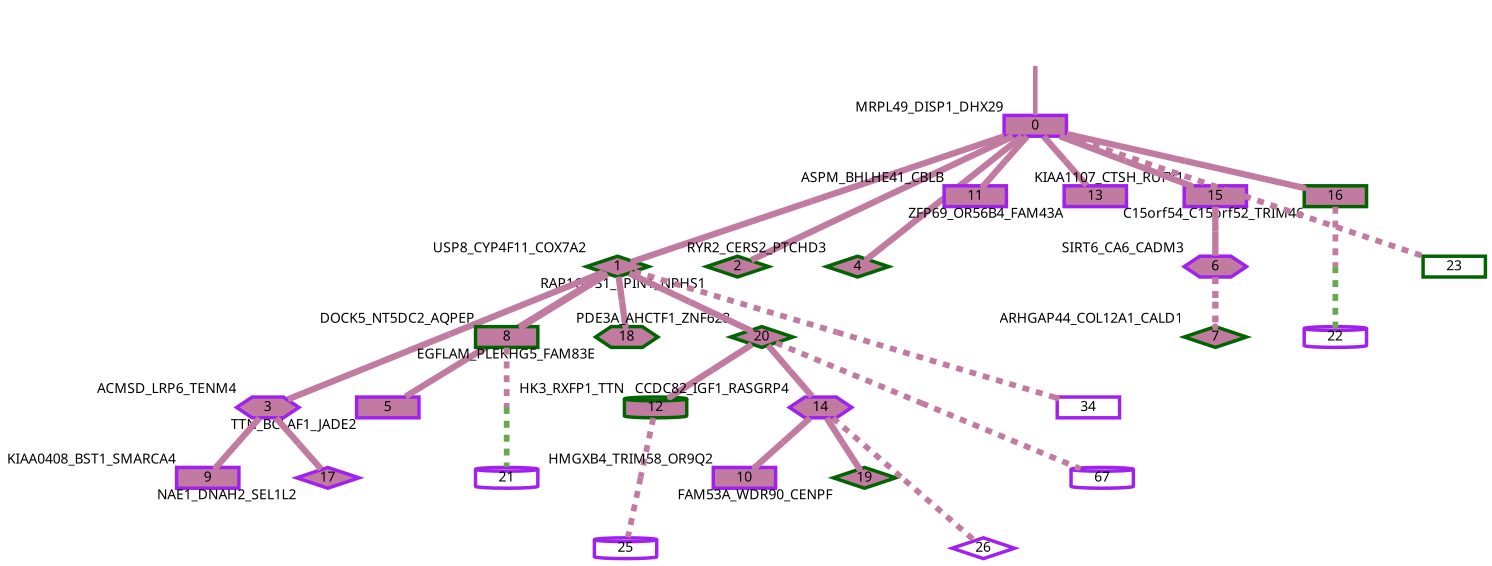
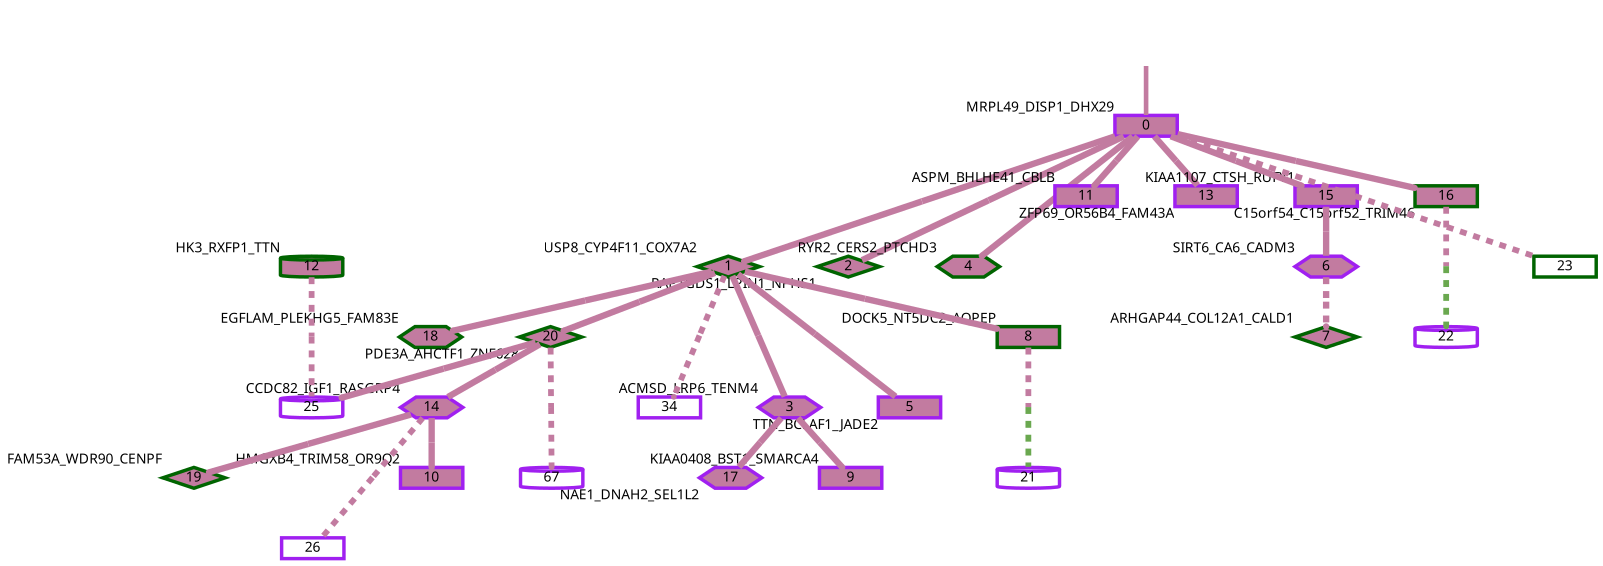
node "4 RYR2_CERS2_PTCHD3": shape diamond -> hexagon
edge "20 PDE3A_AHCTF1_ZNF628" -> "12 HK3_RXFP1_TTN": now "20 PDE3A_AHCTF1_ZNF628" -> "25"
node "17 NAE1_DNAH2_SEL1L2": shape diamond -> hexagon
node "26": shape diamond -> box
